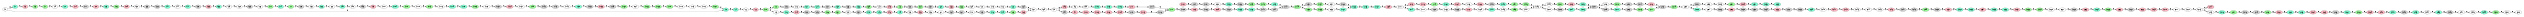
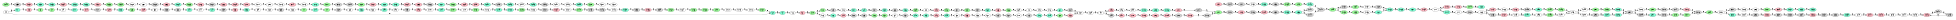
edge "S182" -> "S184": now "S183" -> "S184"
node "S203": fillcolor lightpink -> palegreen
edge "S141" -> "S144": now "S138" -> "S144"
edge "S248" -> "S249": now "S248" -> "S246"
edge "S273" -> "S275": now "S274" -> "S275"
